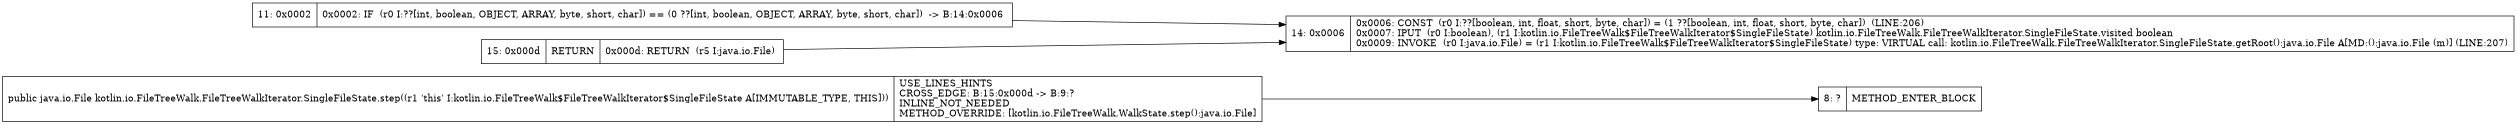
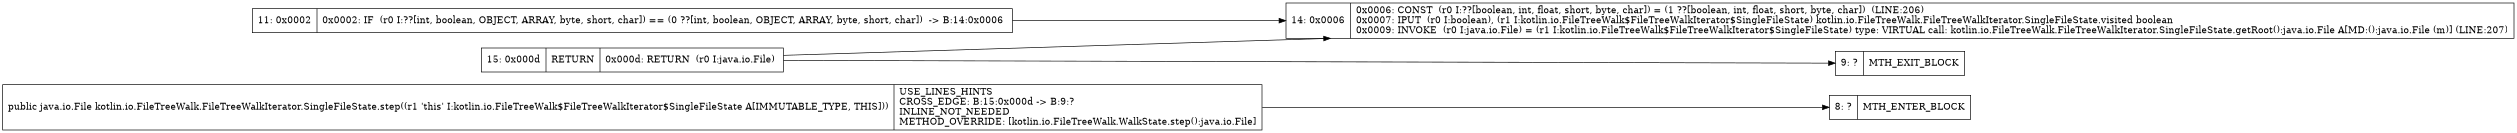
node "15: 0x000d": text "0x000d: RETURN  (r5 I:java.io.File)" -> "0x000d: RETURN  (r0 I:java.io.File)"
node "9: ?": added
node "8: ?": text "METHOD_ENTER_BLOCK" -> "MTH_ENTER_BLOCK"
